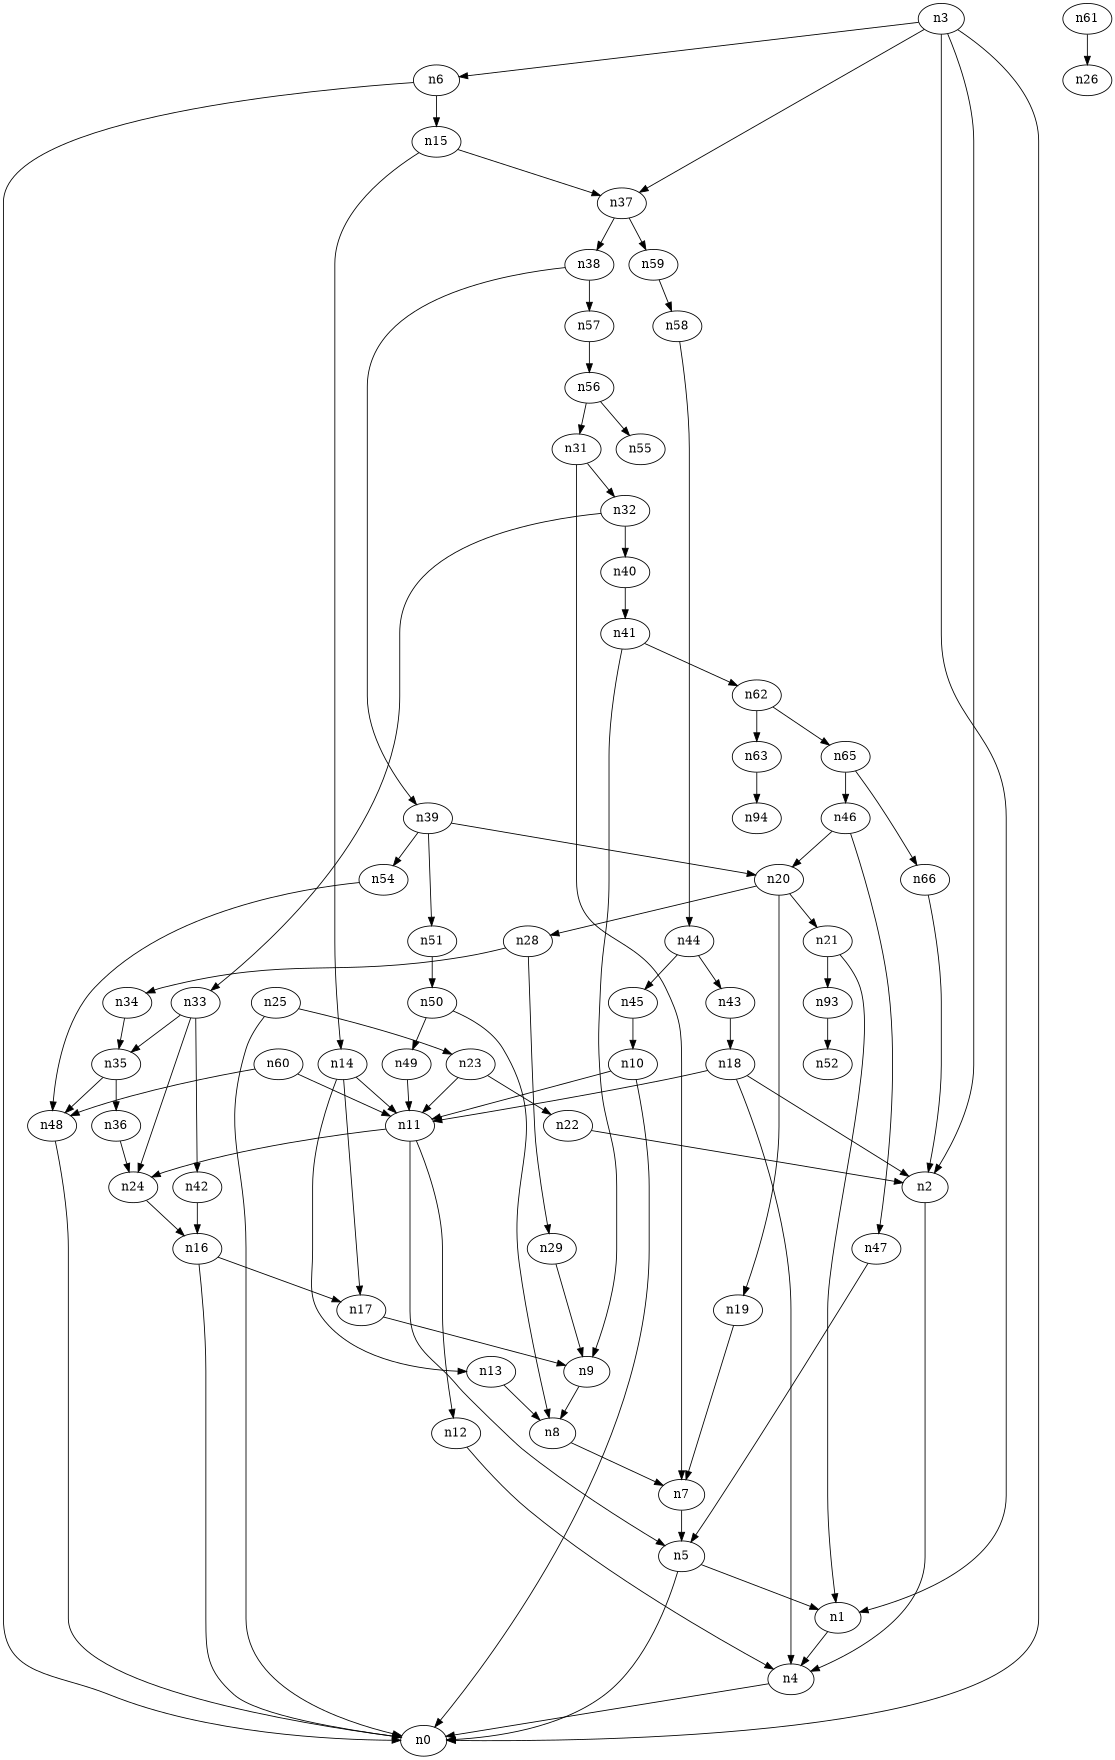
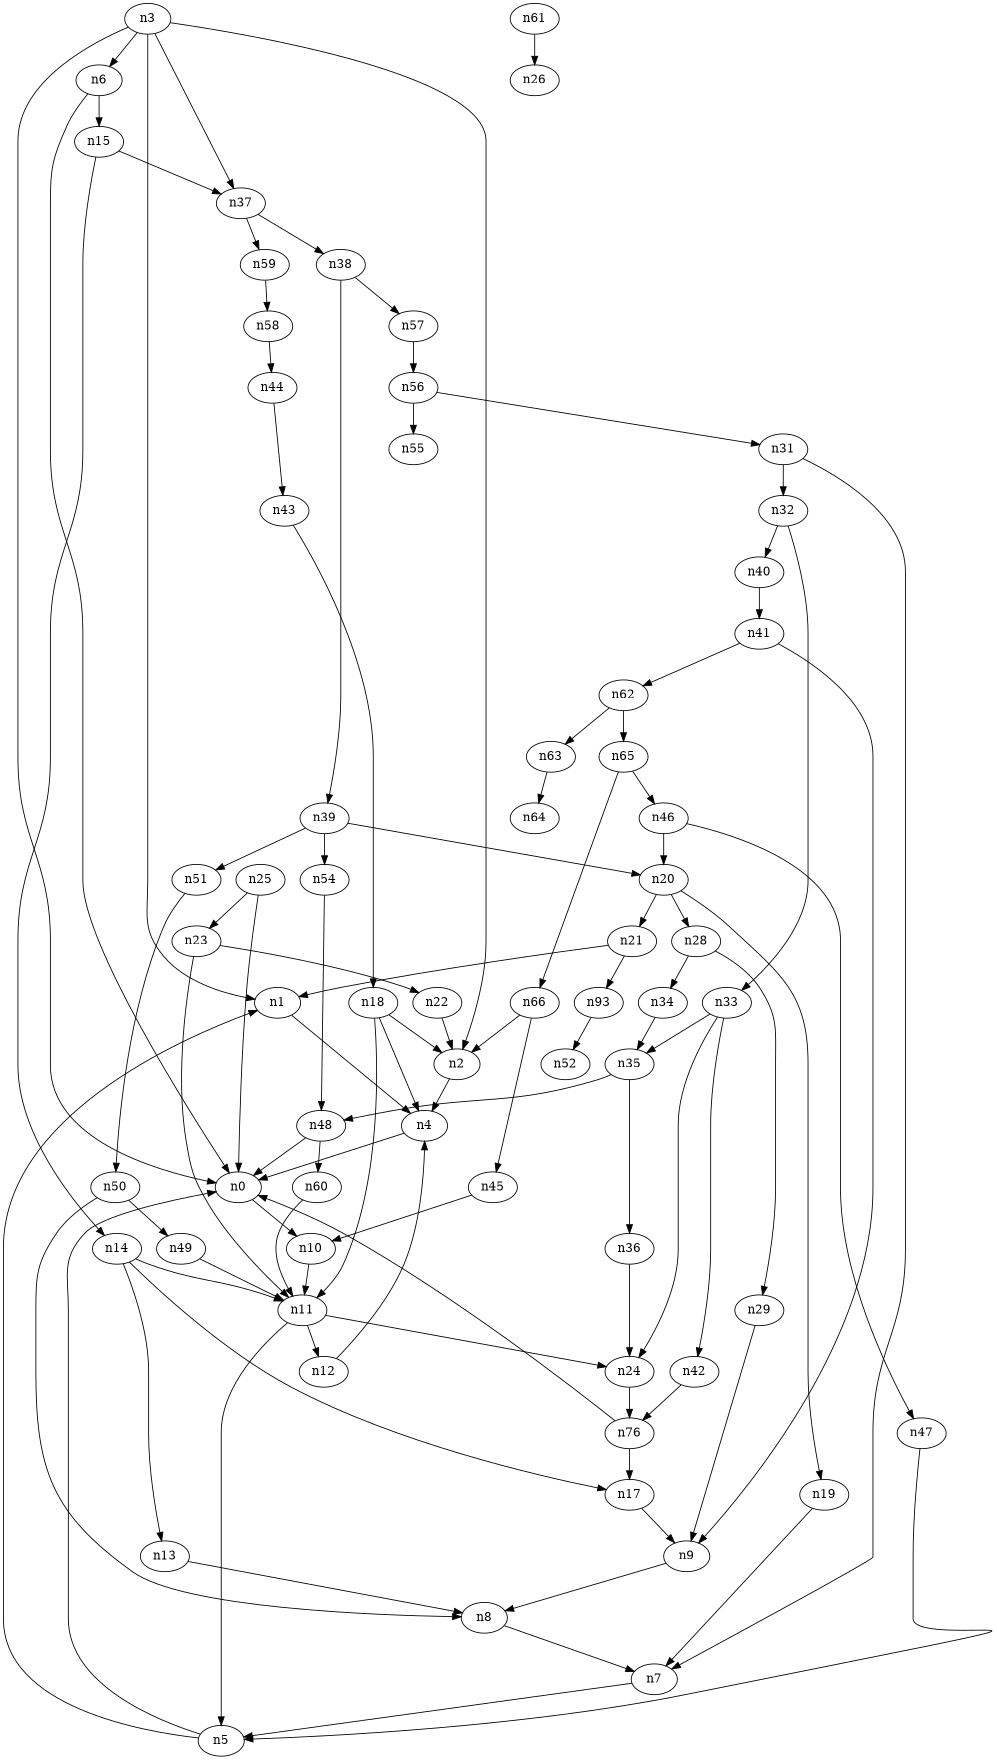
node "n94": label "n94" -> "n64"
edge "n44" -> "n45": now "n66" -> "n45"
edge "n60" -> "n48": reversed
node "n16": label "n16" -> "n76"
edge "n10" -> "n0": reversed
